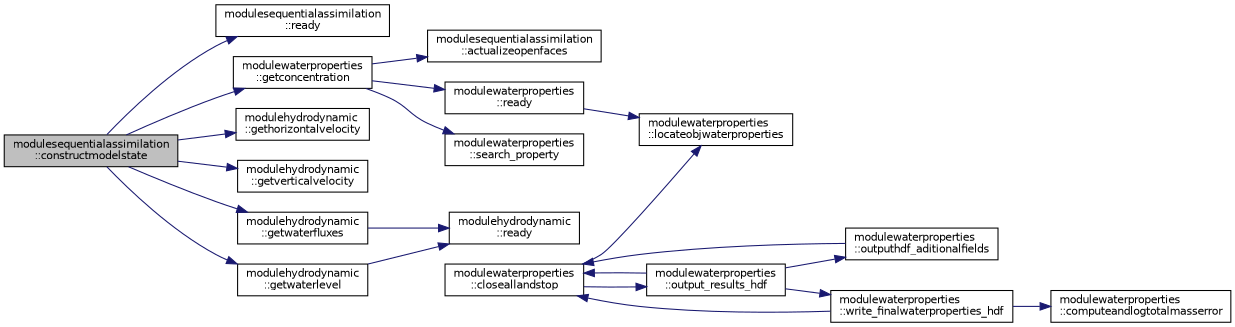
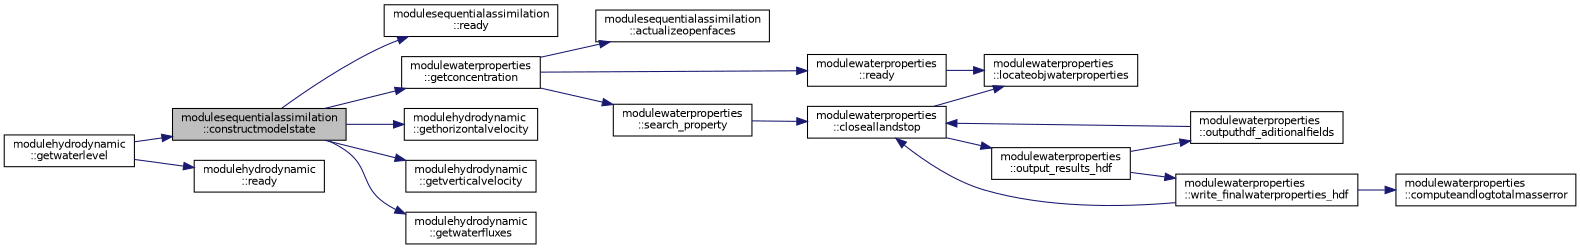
edge "modulesequentialassimilation ::constructmodelstate" -> "modulehydrodynamic ::getwaterlevel": reversed
edge "modulehydrodynamic ::getwaterfluxes" -> "modulehydrodynamic ::ready": removed
edge "modulewaterproperties ::output_results_hdf" -> "modulewaterproperties ::closeallandstop": now "modulewaterproperties ::search_property" -> "modulewaterproperties ::closeallandstop"
